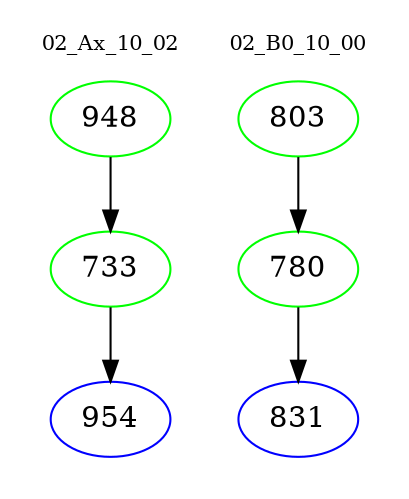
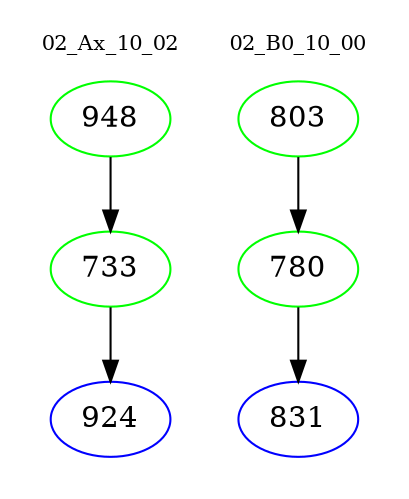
node "954": label "954" -> "924"
